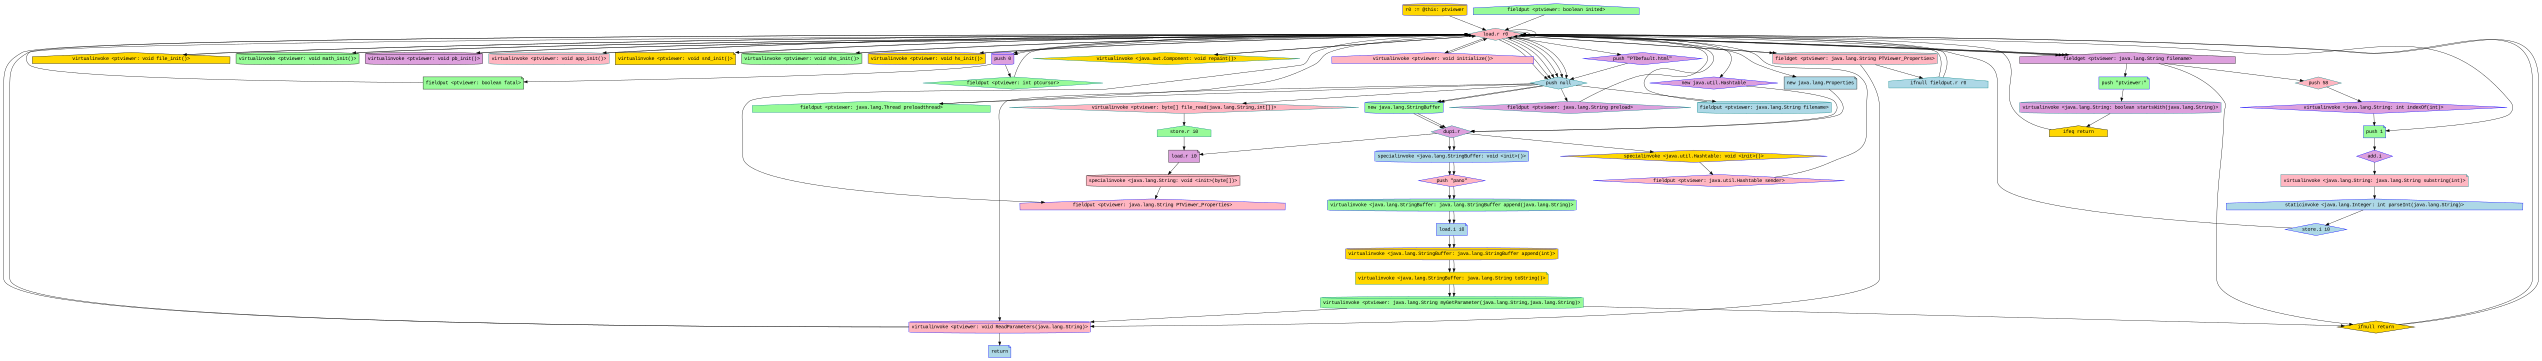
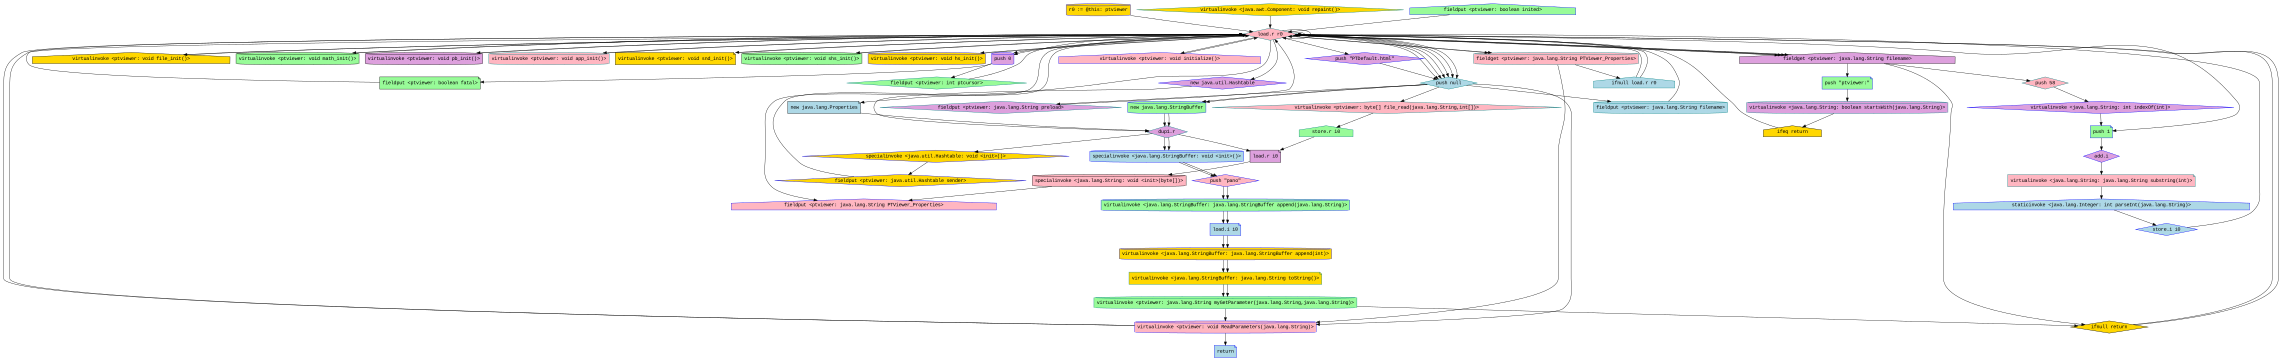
edge "load.r r0" -> "virtualinvoke <java.awt.Component: void repaint()>": removed
node "ifnull fieldput.r r0": label "ifnull fieldput.r r0" -> "ifnull load.r r0"
node "fieldput <ptviewer: java.lang.Thread preloadthread>": removed
node "fieldput <ptviewer: java.util.Hashtable sender>": fillcolor lightpink -> gold
